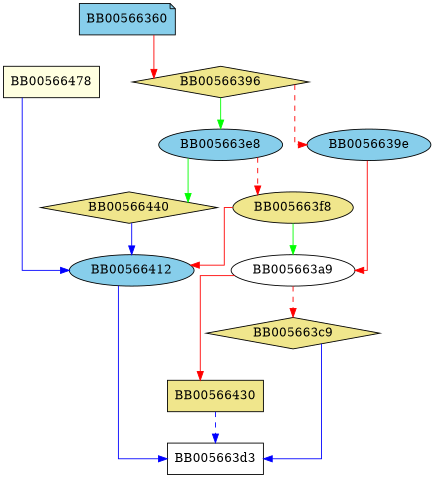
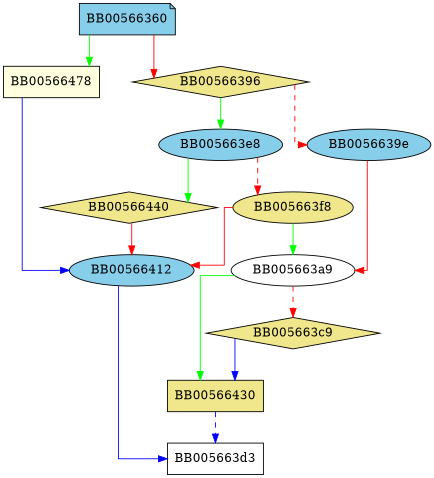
edge "BB00566360" -> "BB00566478": added
edge "BB00566440" -> "BB00566412": color blue -> red
edge "BB005663a9" -> "BB00566430": color red -> green
edge "BB005663c9" -> "BB005663d3": now "BB005663c9" -> "BB00566430"
